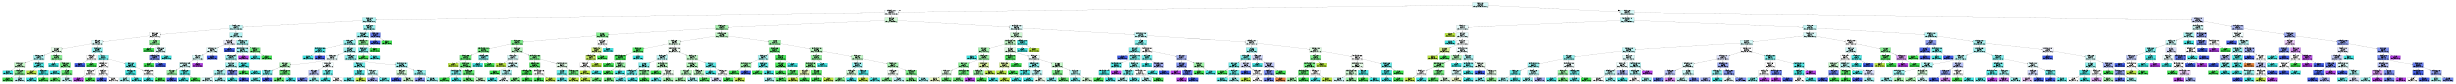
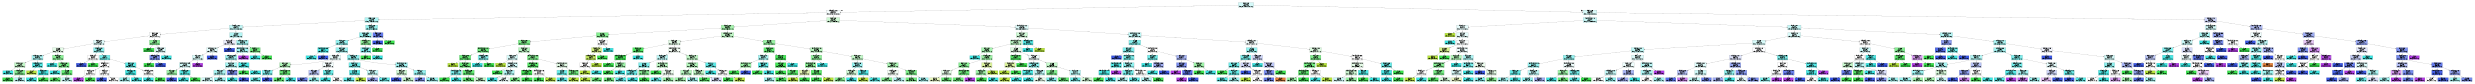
node "gini = 0.531 samples = 49 value = [0, 0, 4, 12, 31, 2, 0]": added
node "gini = 0.375 samples = 4 value = [0, 0, 1, 0, 3, 0, 0]": added
